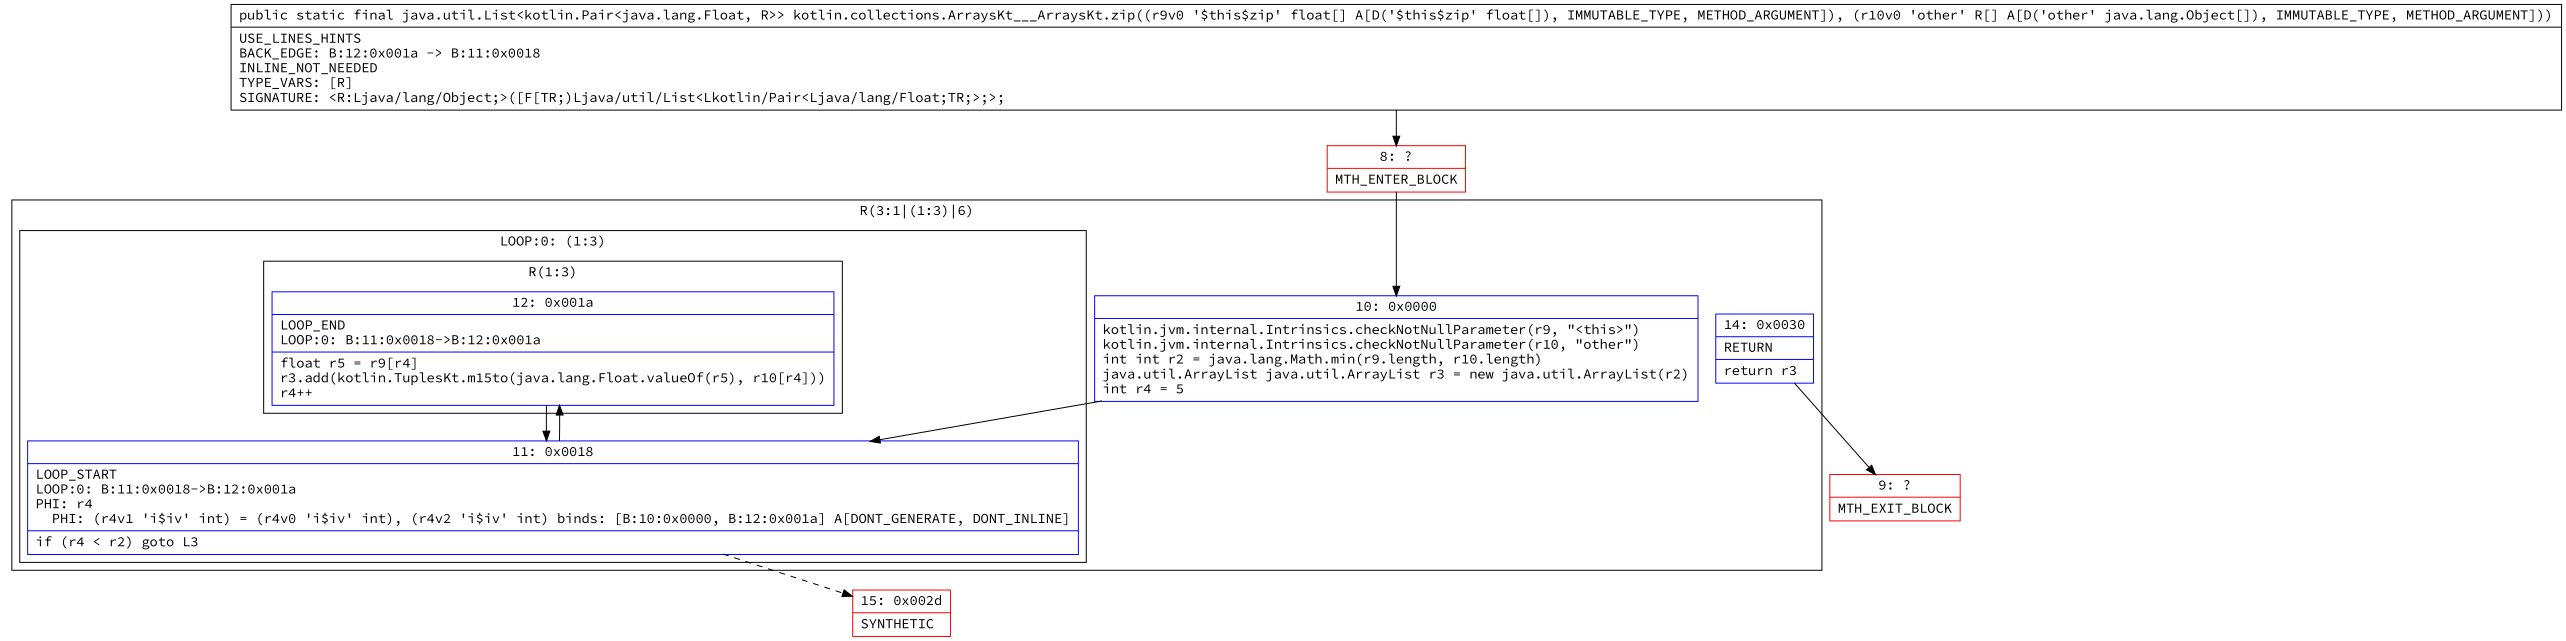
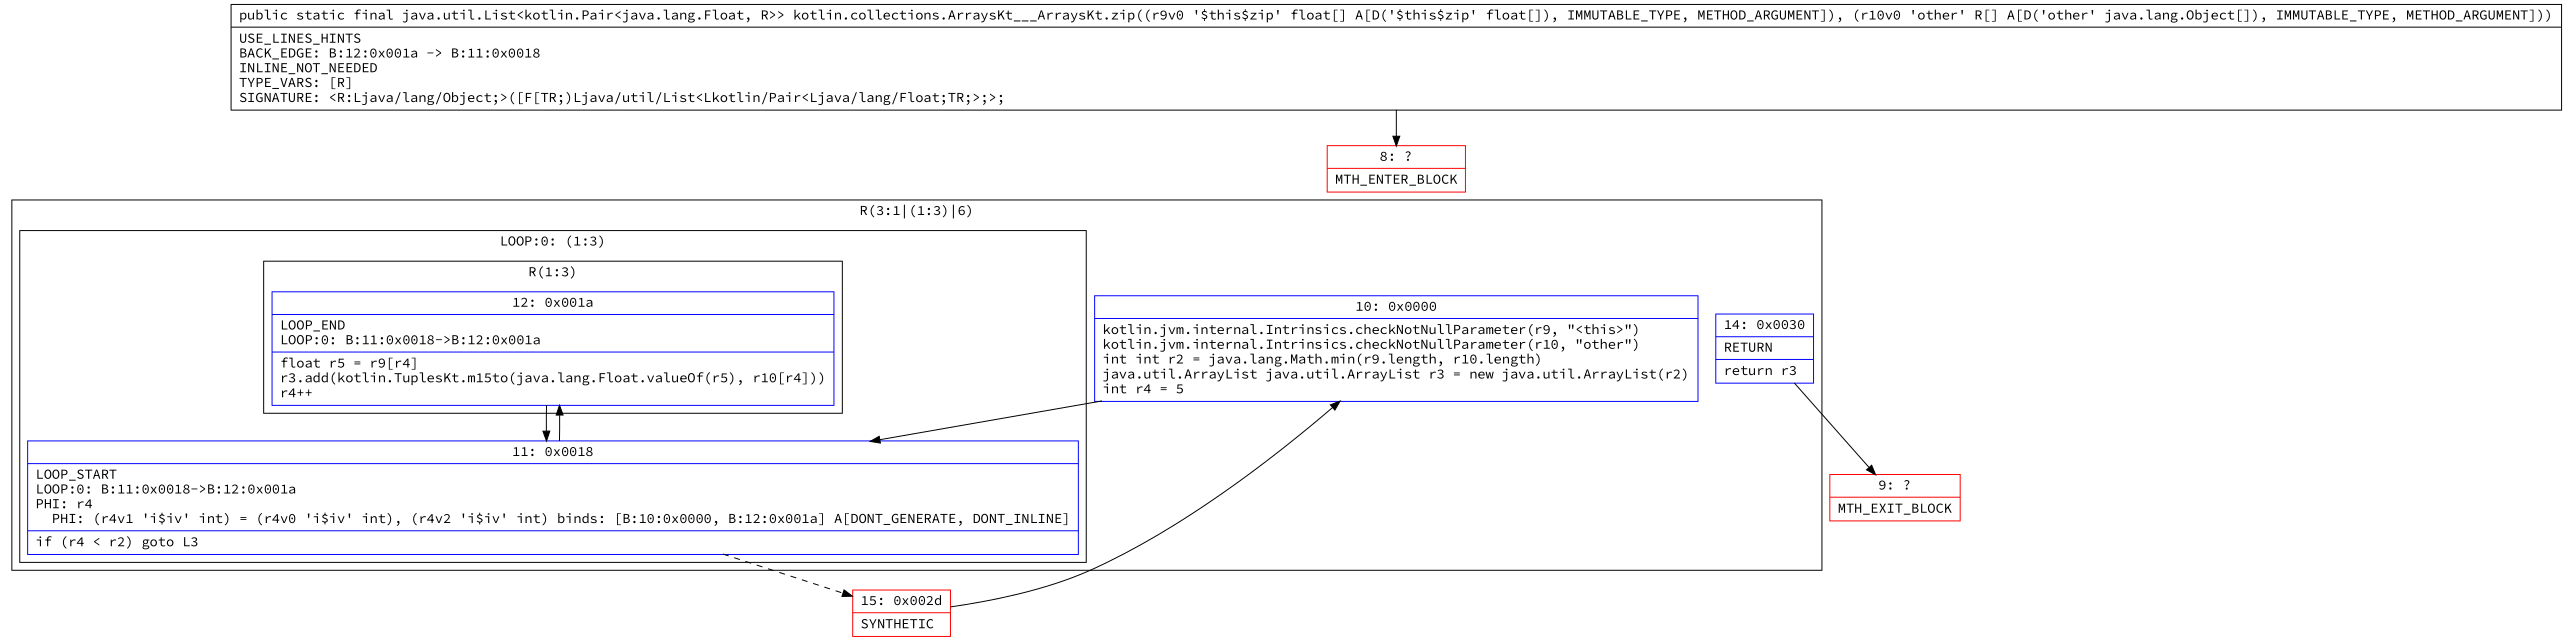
edge "8: ?" -> "10: 0x0000": now "15: 0x002d" -> "10: 0x0000"
